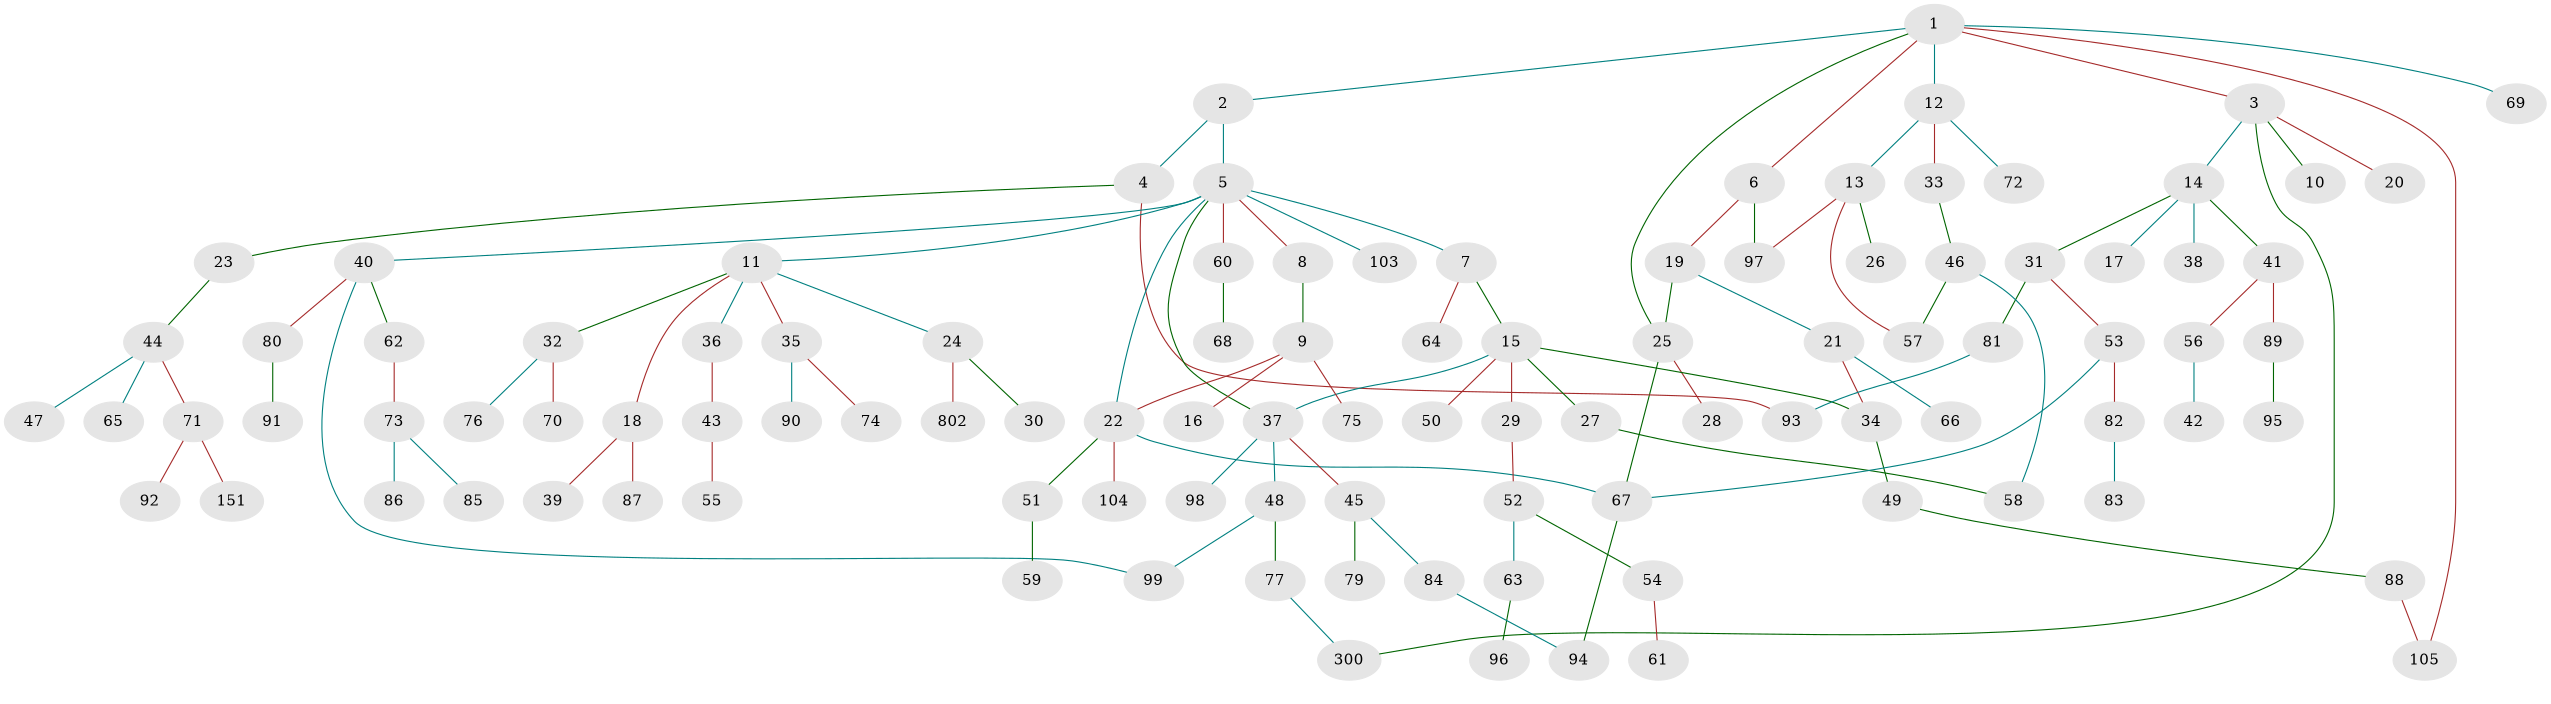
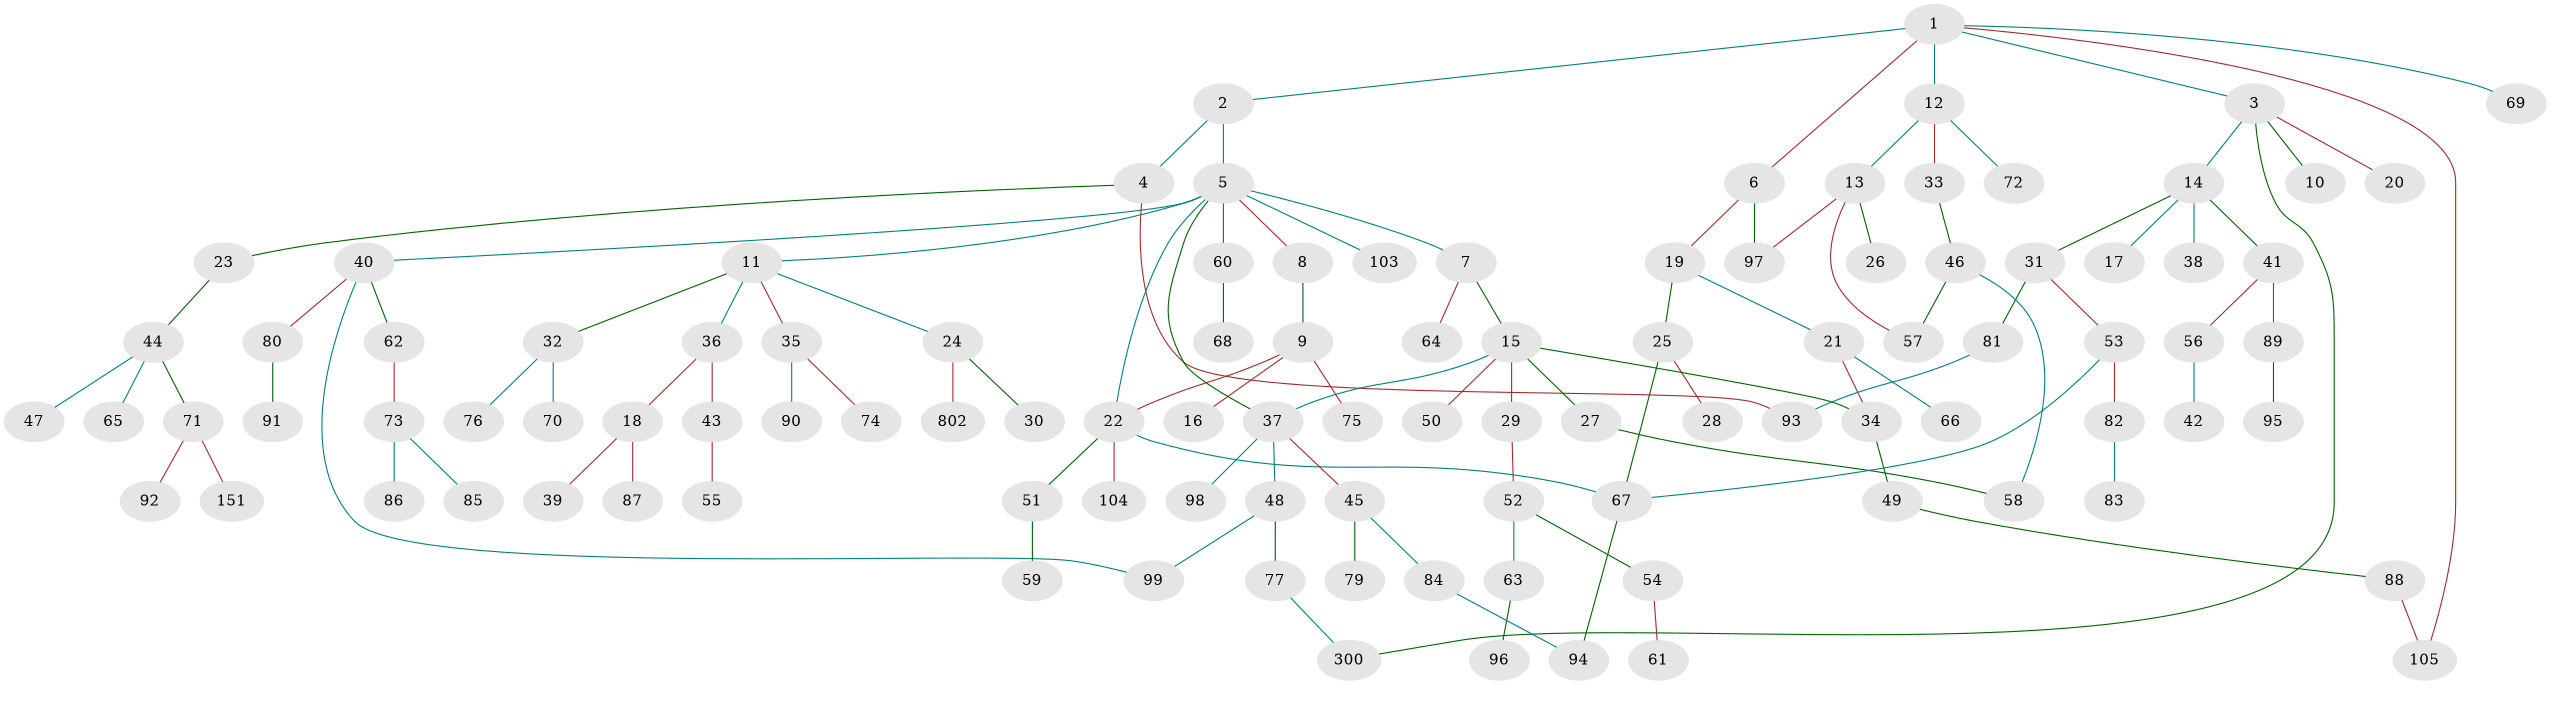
edge "1" -- "3": color brown -> teal
edge "1" -- "25": removed
edge "11" -- "18": now "36" -- "18"
edge "44" -- "71": color brown -> darkgreen
edge "32" -- "70": color brown -> teal
